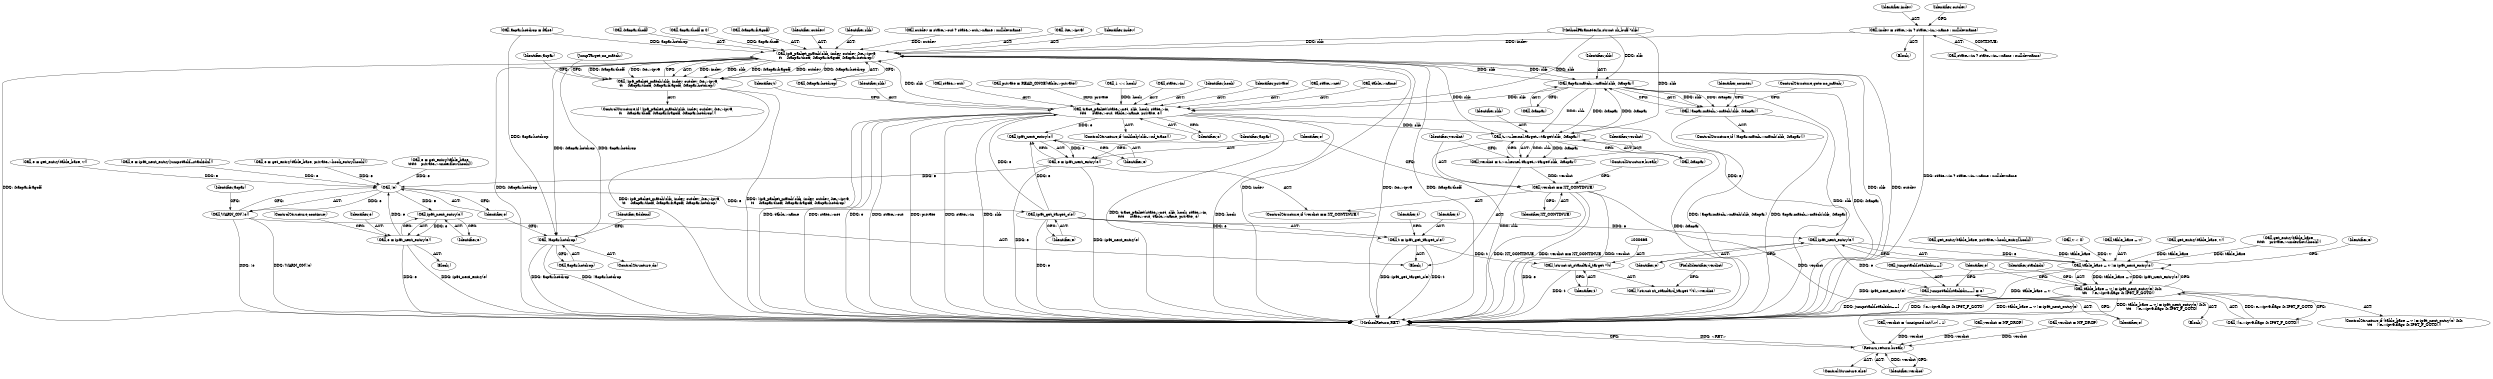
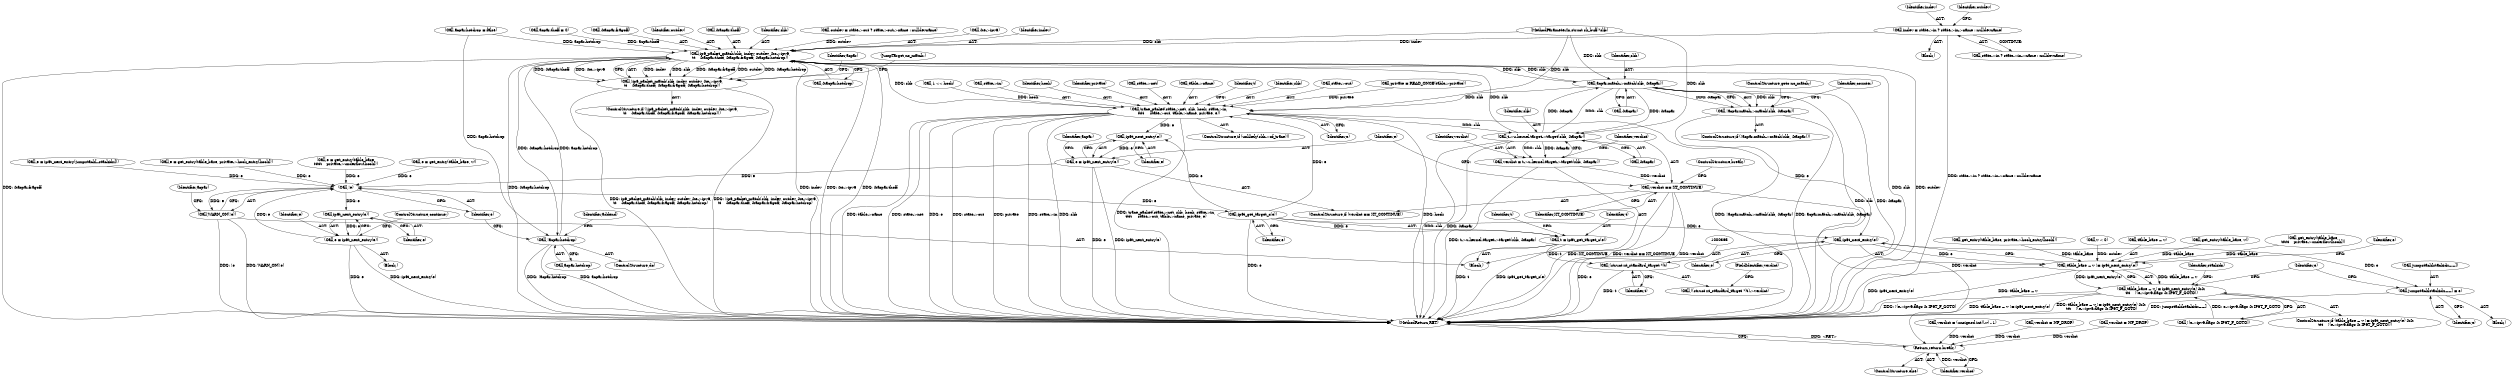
edge "(Call,verdict = t->u.kernel.target->target(skb, &acpar))" -> "(MethodReturn,RET)": added, label "DDG: t->u.kernel.target->target(skb, &acpar)"
edge "(Call,v < 0)" -> "(Call,table_base + v != ip6t_next_entry(e))": label "DDG: v" -> "DDG: outdev"
